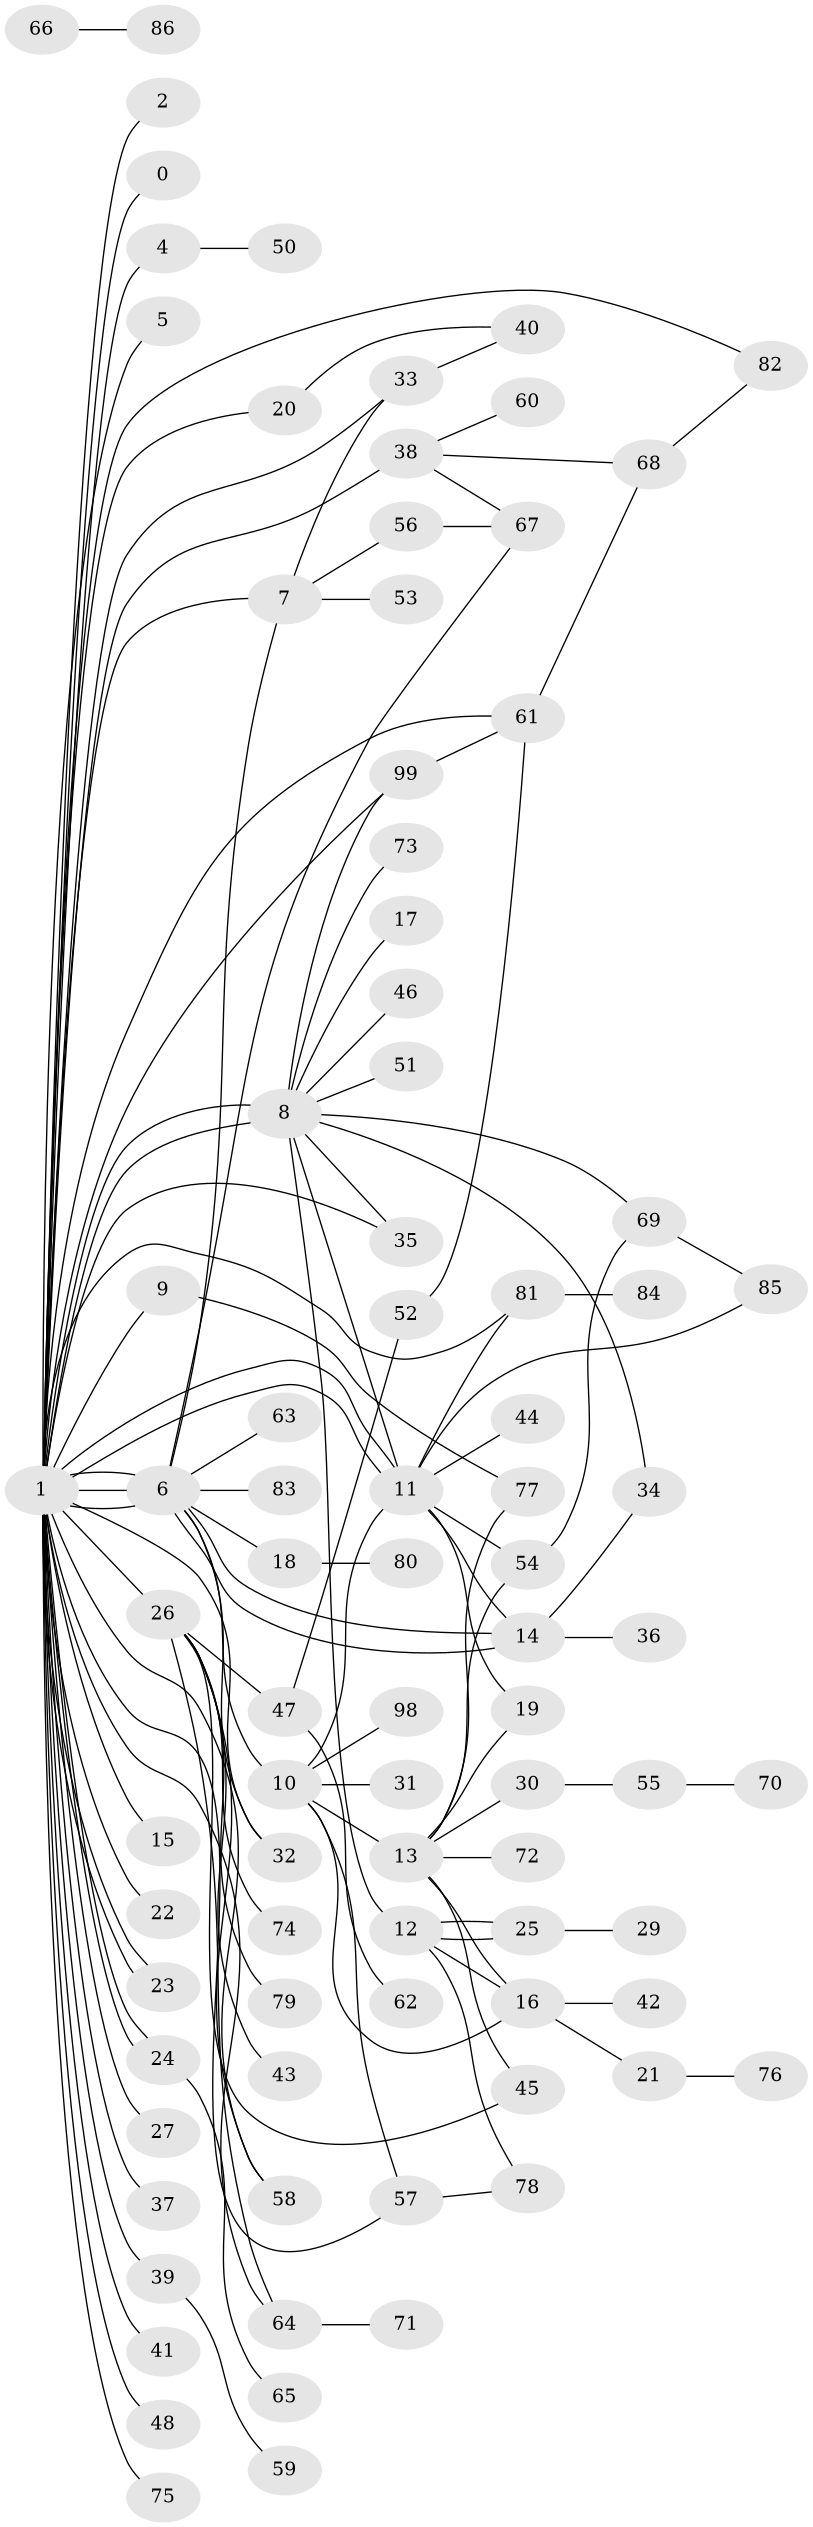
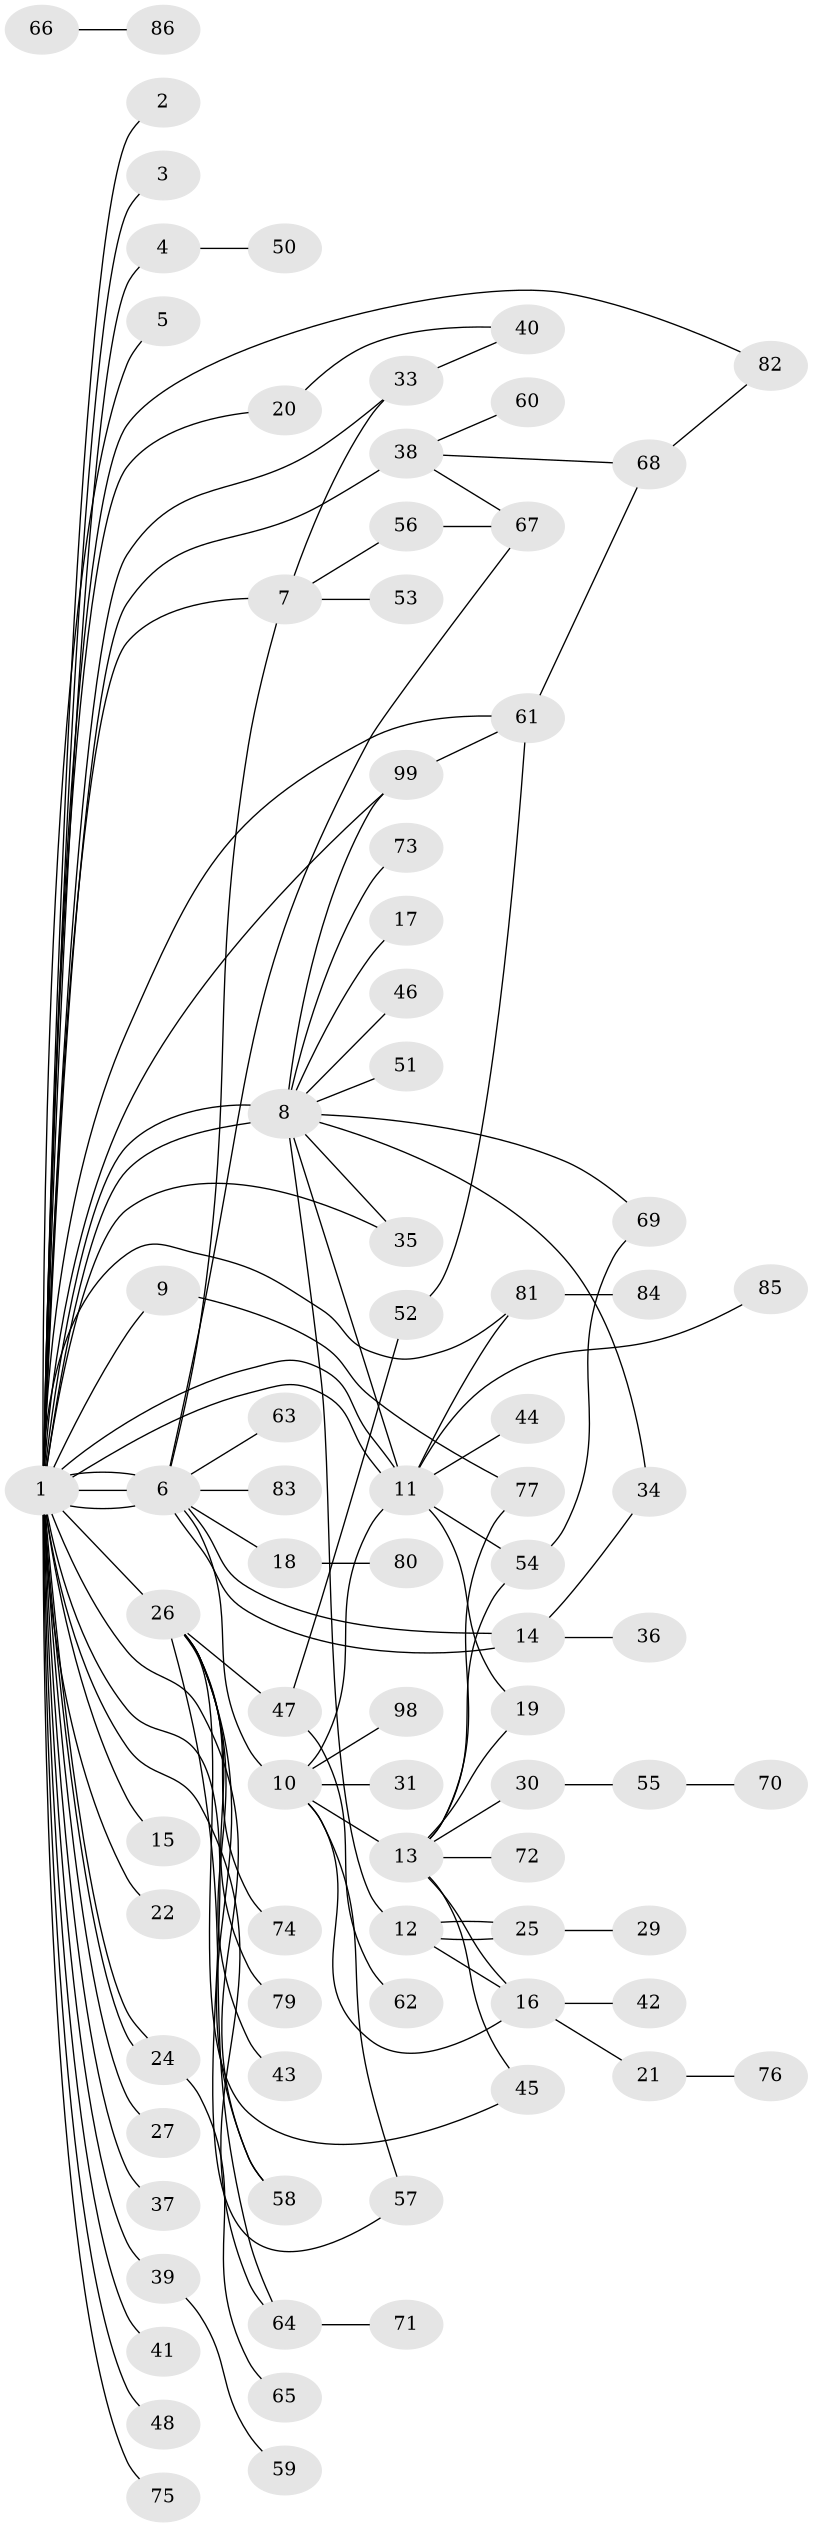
node "0": label "0" -> "3"
edge "69" -- "85": removed
edge "11" -- "14": removed
node "32": removed
node "23": removed
node "78": removed
